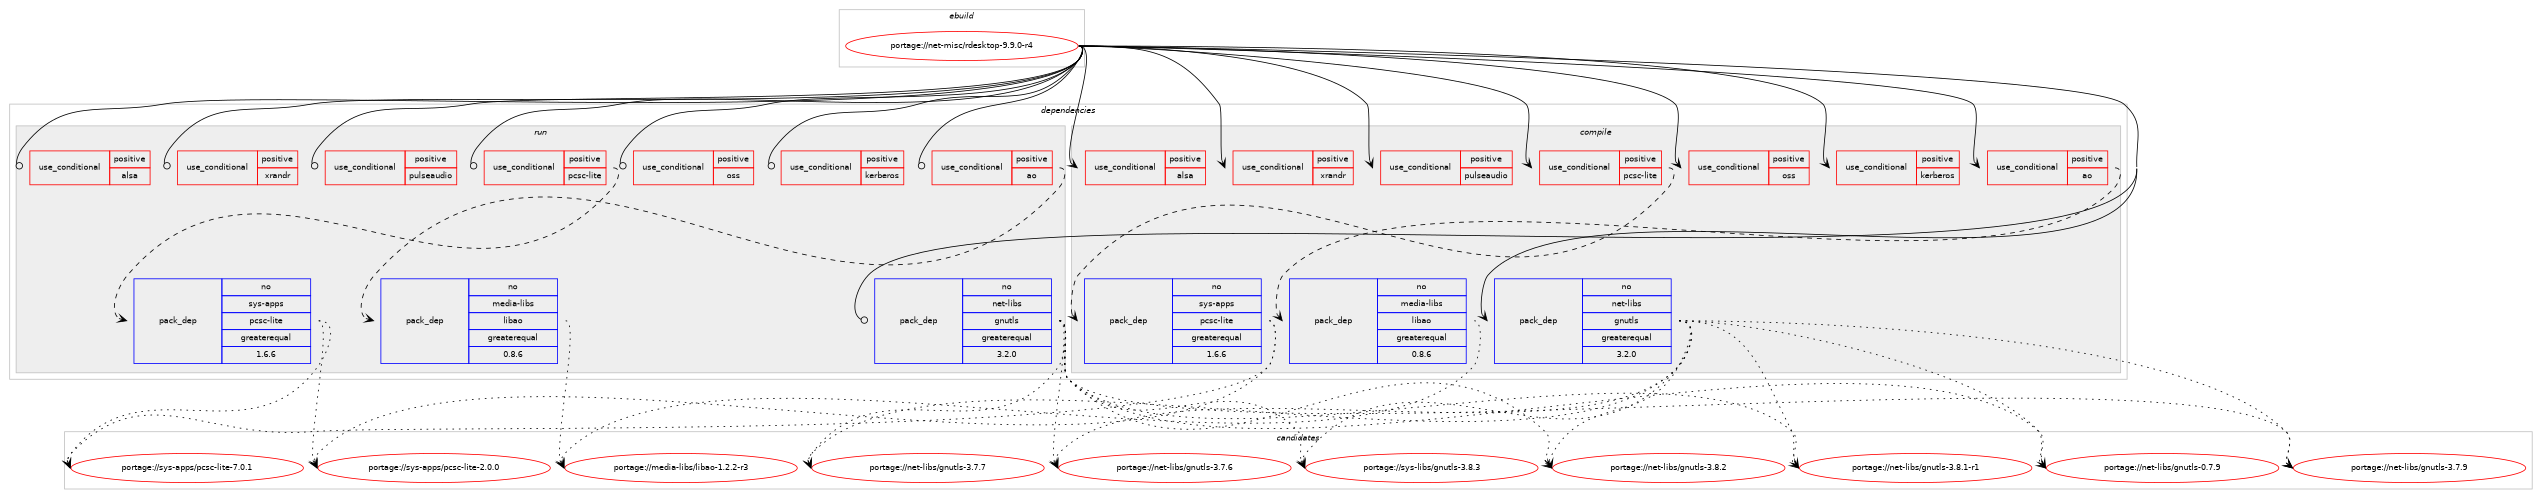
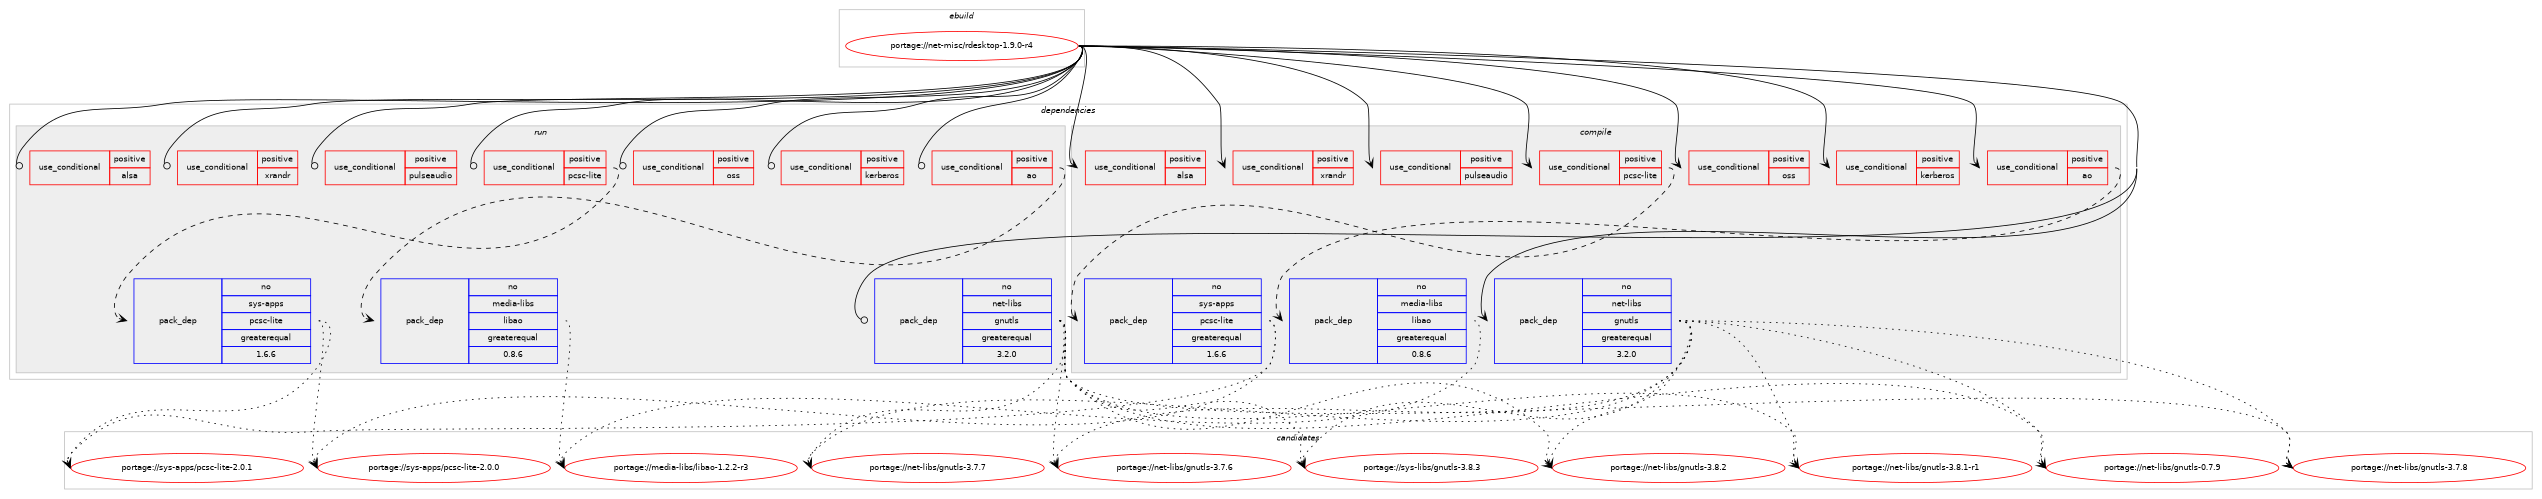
node "portage://net-misc/rdesktop-9.9.0-r4": label "portage://net-misc/rdesktop-9.9.0-r4" -> "portage://net-misc/rdesktop-1.9.0-r4"
node "portage://sys-apps/pcsc-lite-7.0.1": label "portage://sys-apps/pcsc-lite-7.0.1" -> "portage://sys-apps/pcsc-lite-2.0.1"
node "portage://net-libs/gnutls-3.7.9": label "portage://net-libs/gnutls-3.7.9" -> "portage://net-libs/gnutls-3.7.8"
